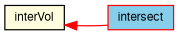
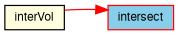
edge "intersect" -> "interVol": reversed
